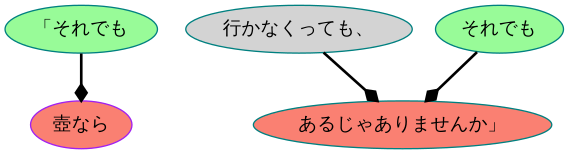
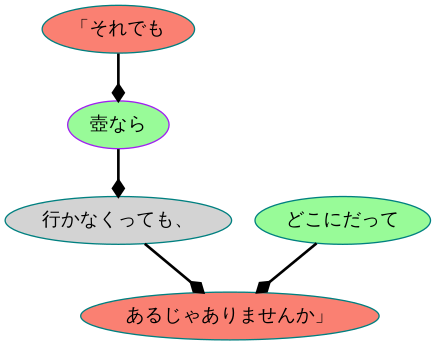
node "「それでも": fillcolor palegreen -> salmon
node "それでも": label "それでも" -> "どこにだって"
node "壺なら": fillcolor salmon -> palegreen
edge "壺なら" -> "行かなくっても、": added
